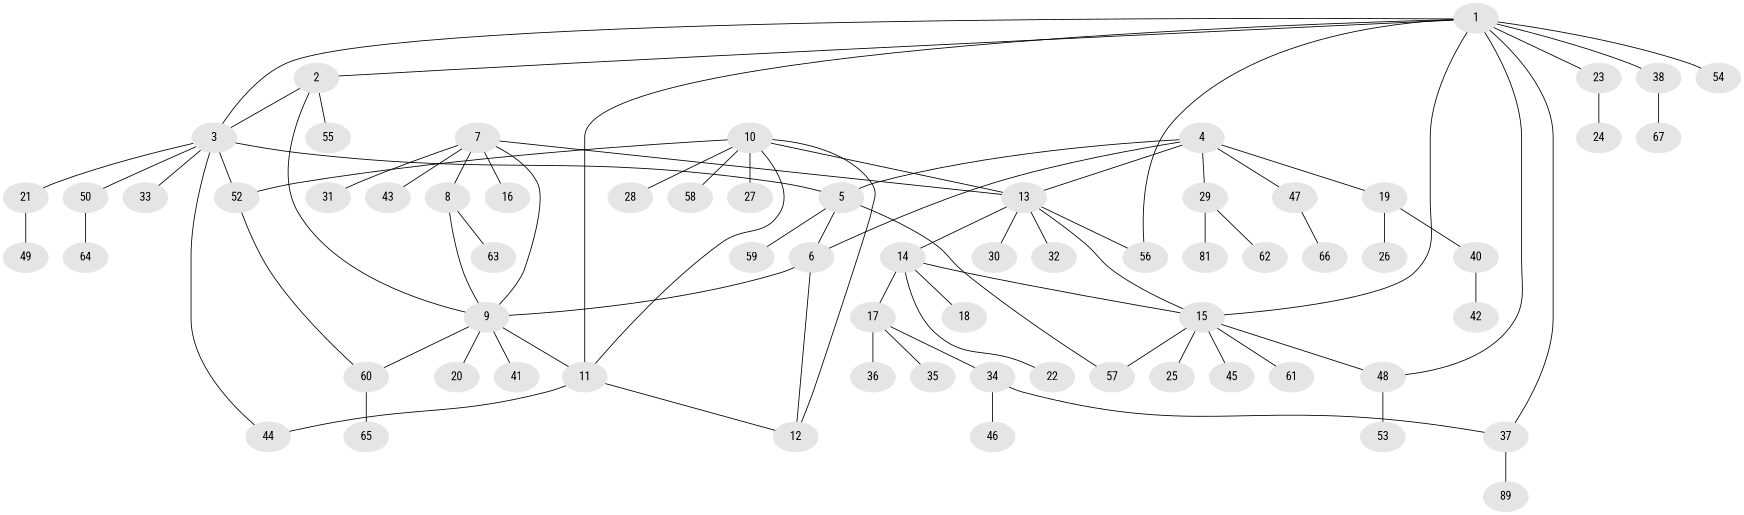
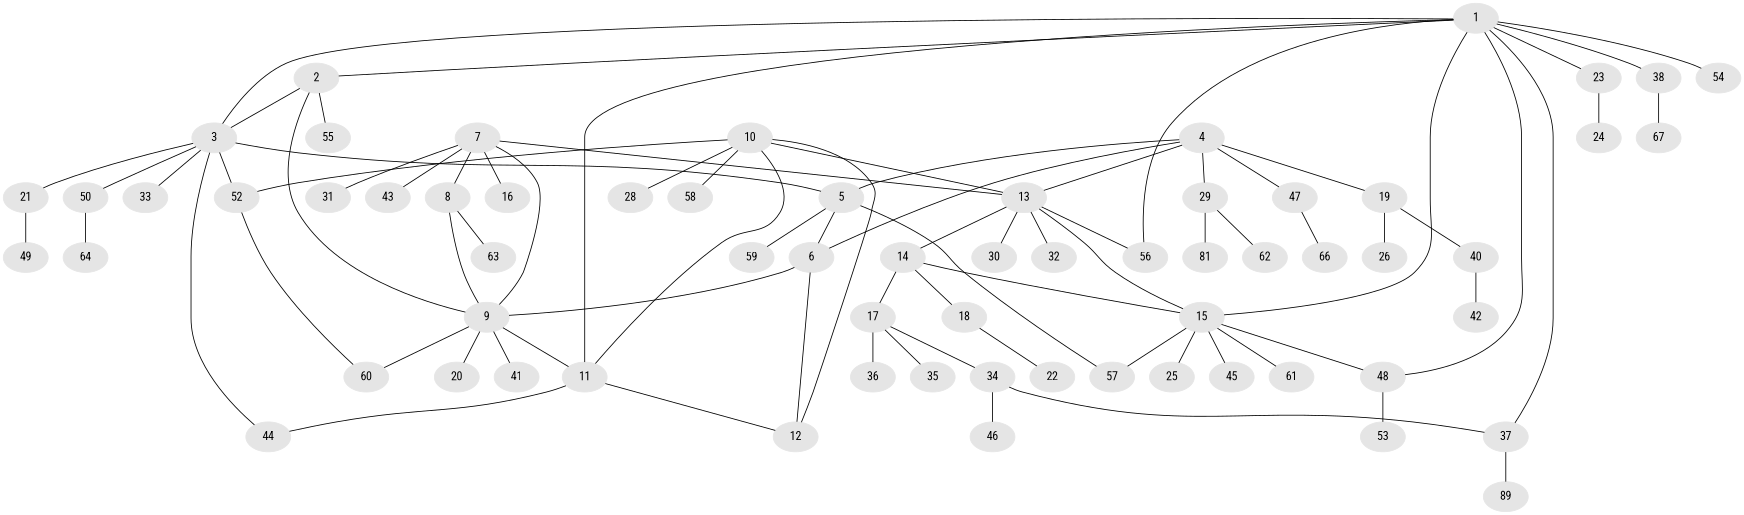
node "27": removed
edge "14" -- "22": now "18" -- "22"
node "65": removed
